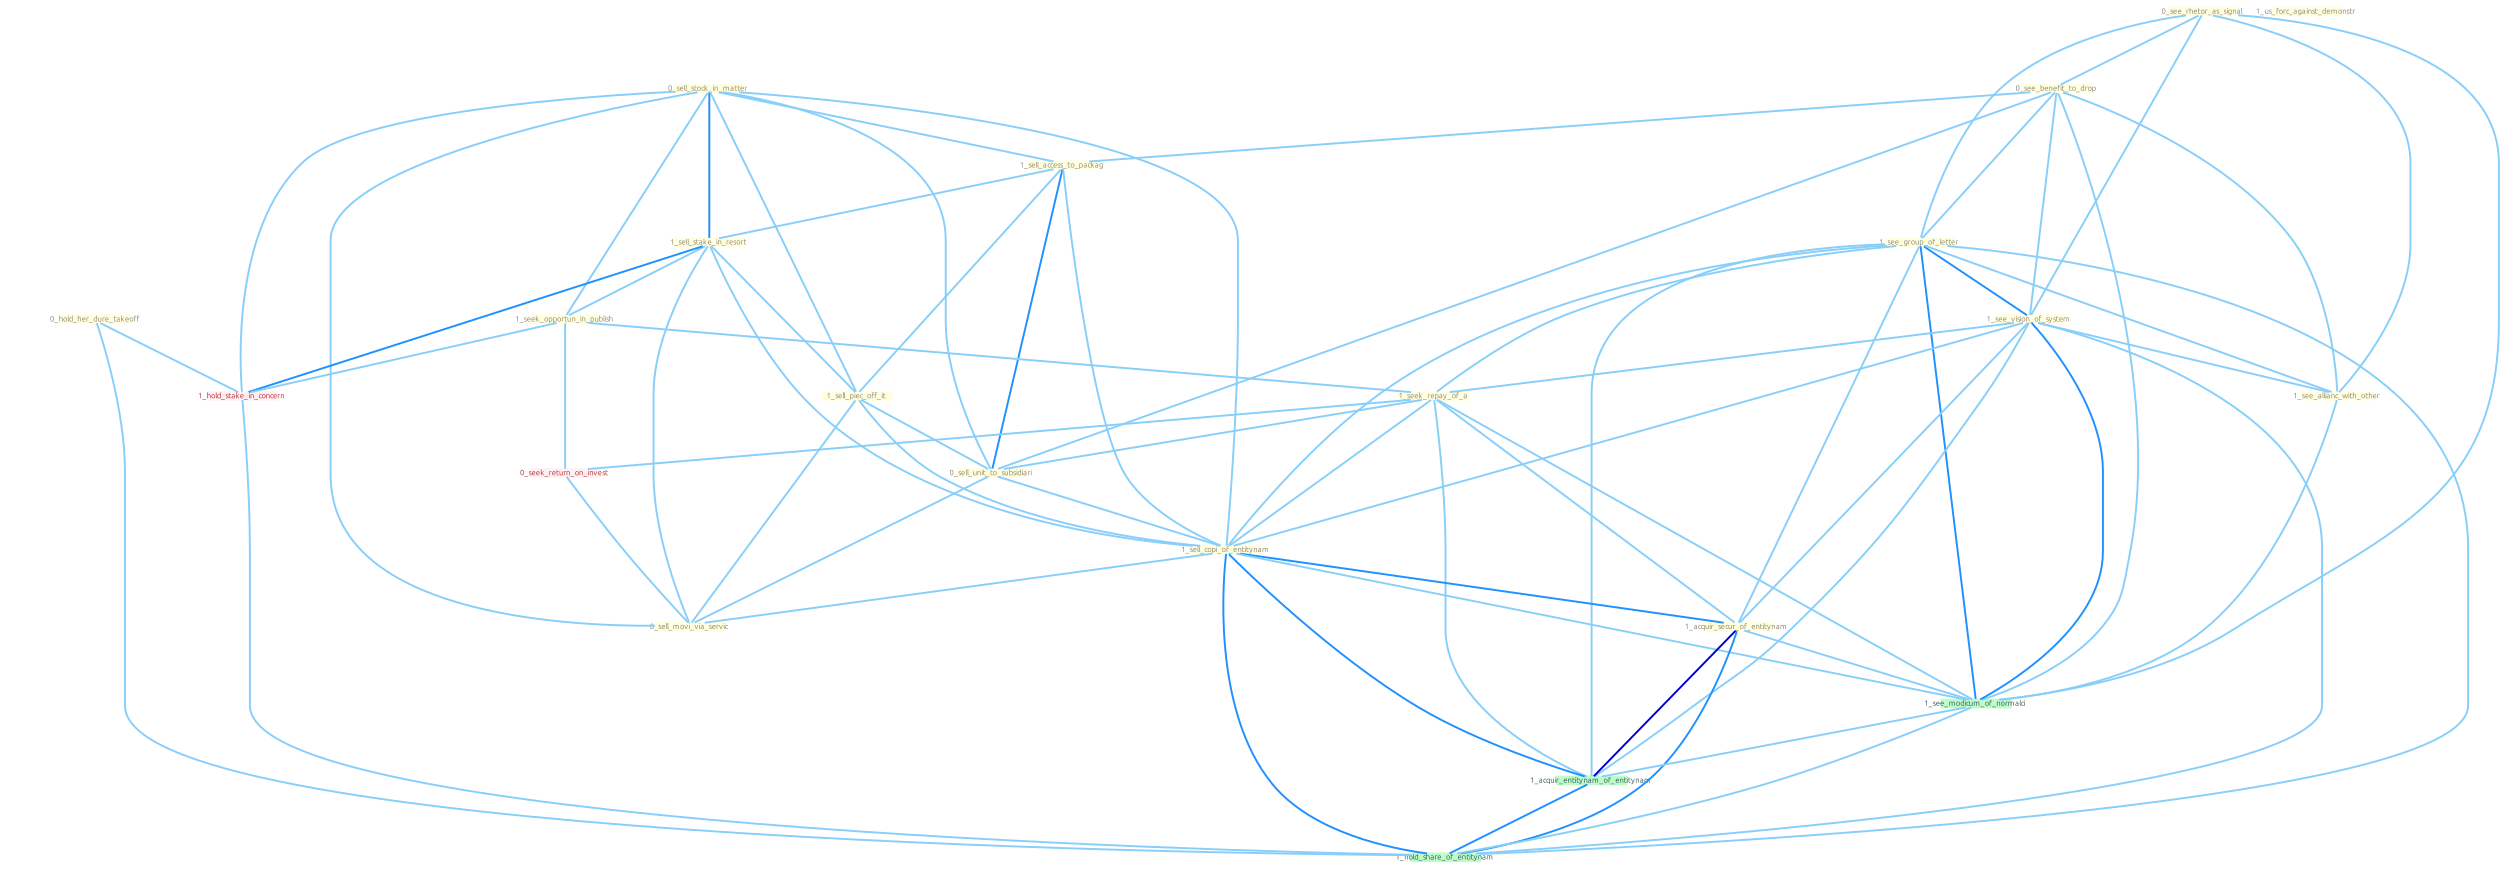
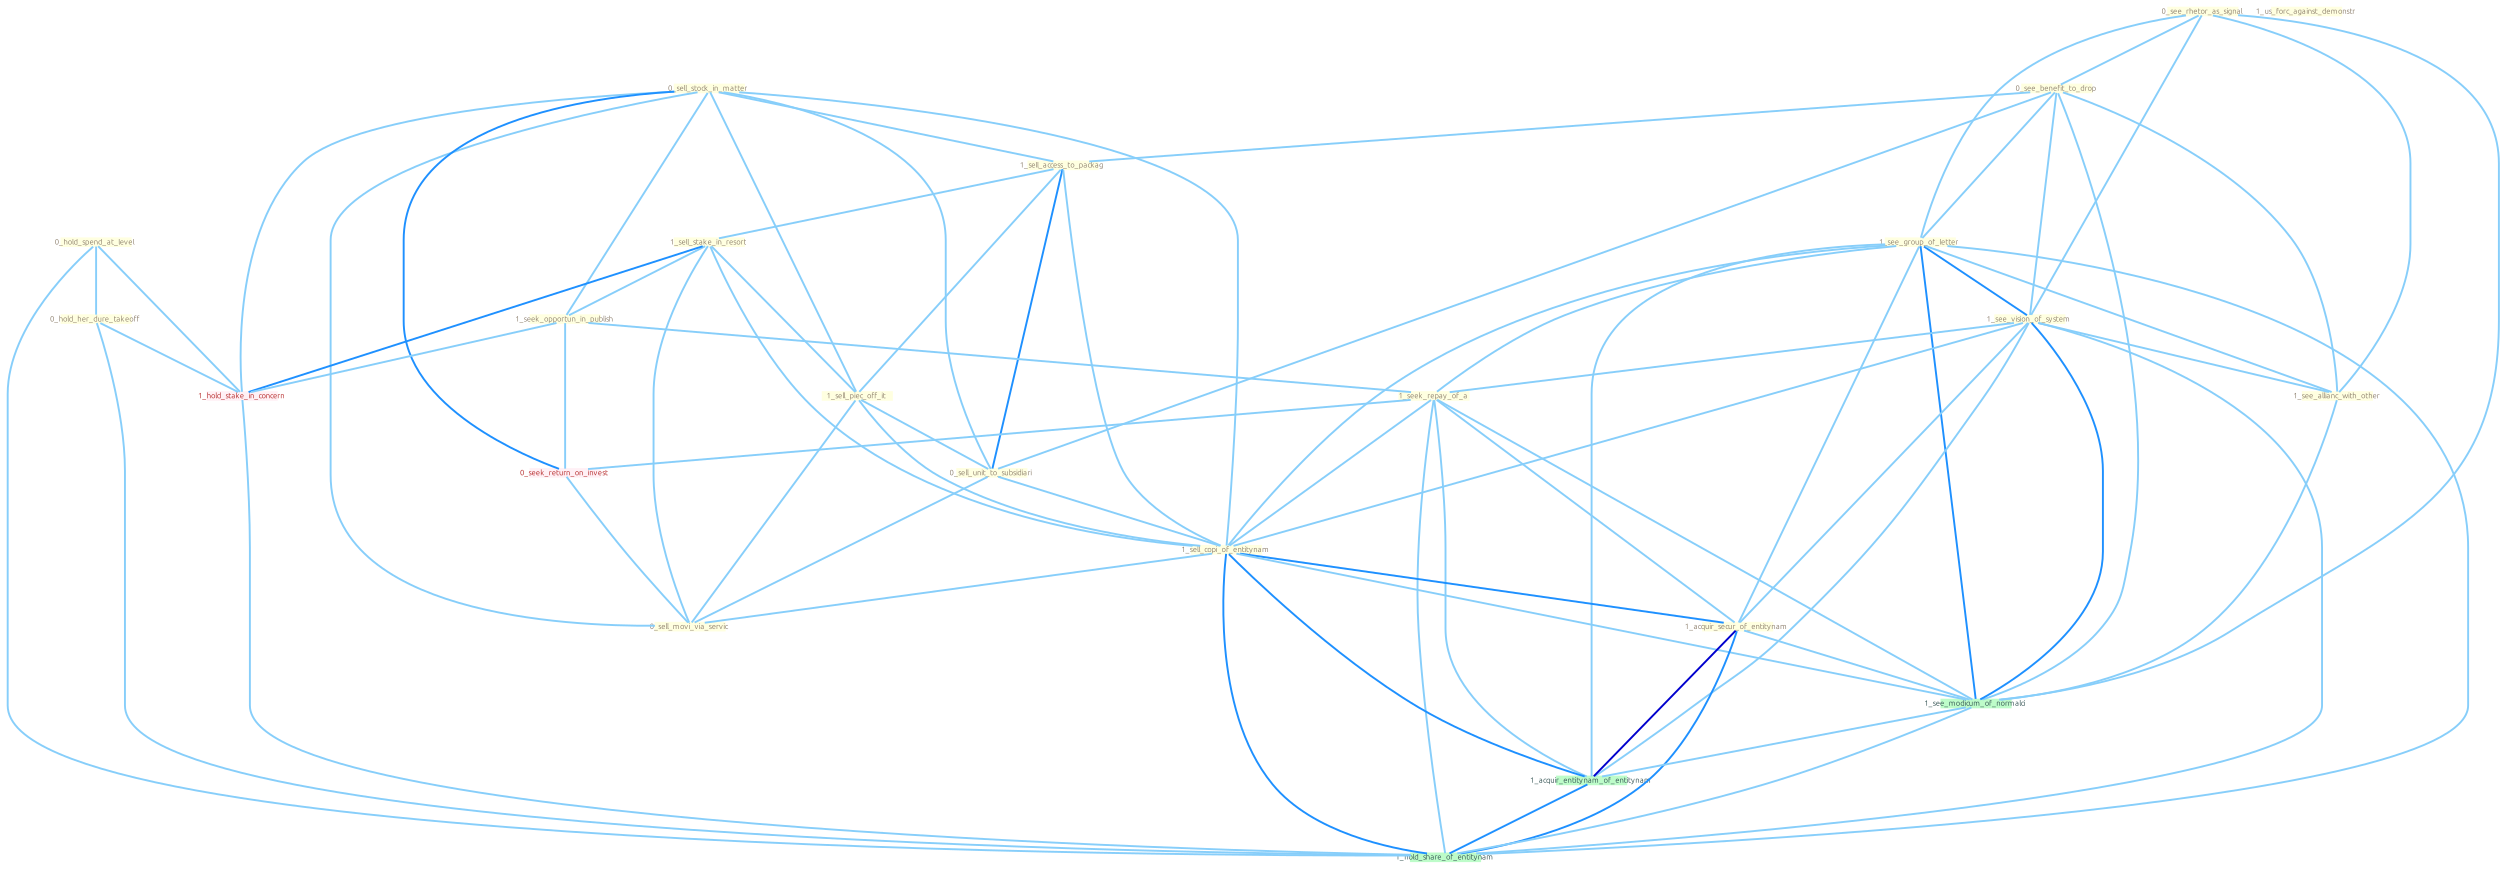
edge "0_sell_stock_in_matter" -- "1_sell_stake_in_resort": now "0_sell_stock_in_matter" -- "0_seek_return_on_invest"
node "0_hold_spend_at_level": added
edge "1_seek_repay_of_a" -- "0_sell_unit_to_subsidiari": now "1_seek_repay_of_a" -- "1_hold_share_of_entitynam"
